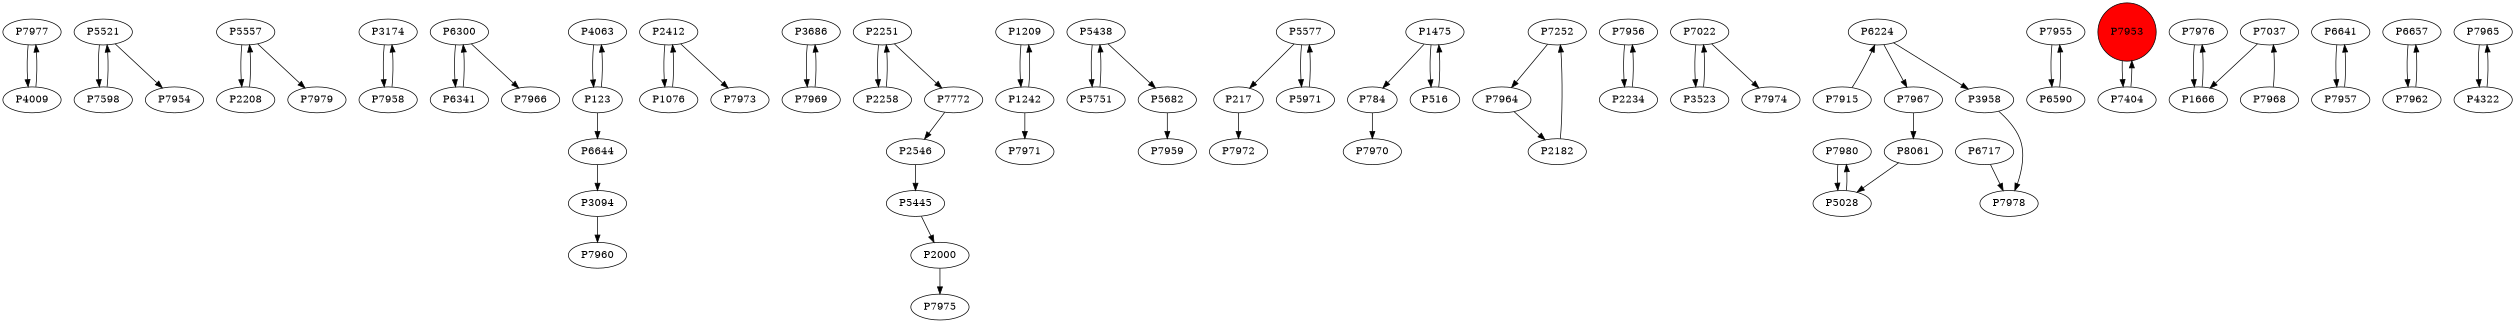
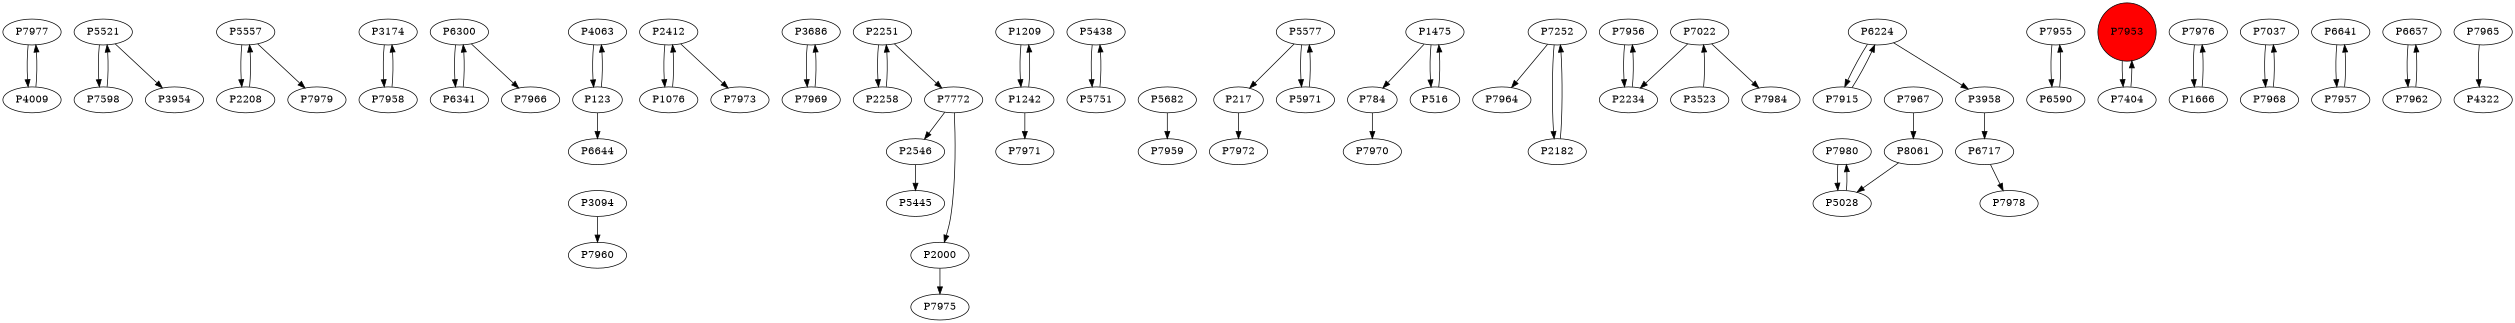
edge "P7022" -> "P3523": now "P7022" -> "P2234"
edge "P5438" -> "P5682": removed
edge "P6224" -> "P7967": now "P6224" -> "P7915"
edge "P7037" -> "P1666": now "P7037" -> "P7968"
edge "P4322" -> "P7965": removed
node "P7954": label "P7954" -> "P3954"
node "P7974": label "P7974" -> "P7984"
edge "P7964" -> "P2182": now "P7252" -> "P2182"
edge "P3958" -> "P7978": now "P3958" -> "P6717"
edge "P6644" -> "P3094": removed
edge "P5445" -> "P2000": now "P7772" -> "P2000"
